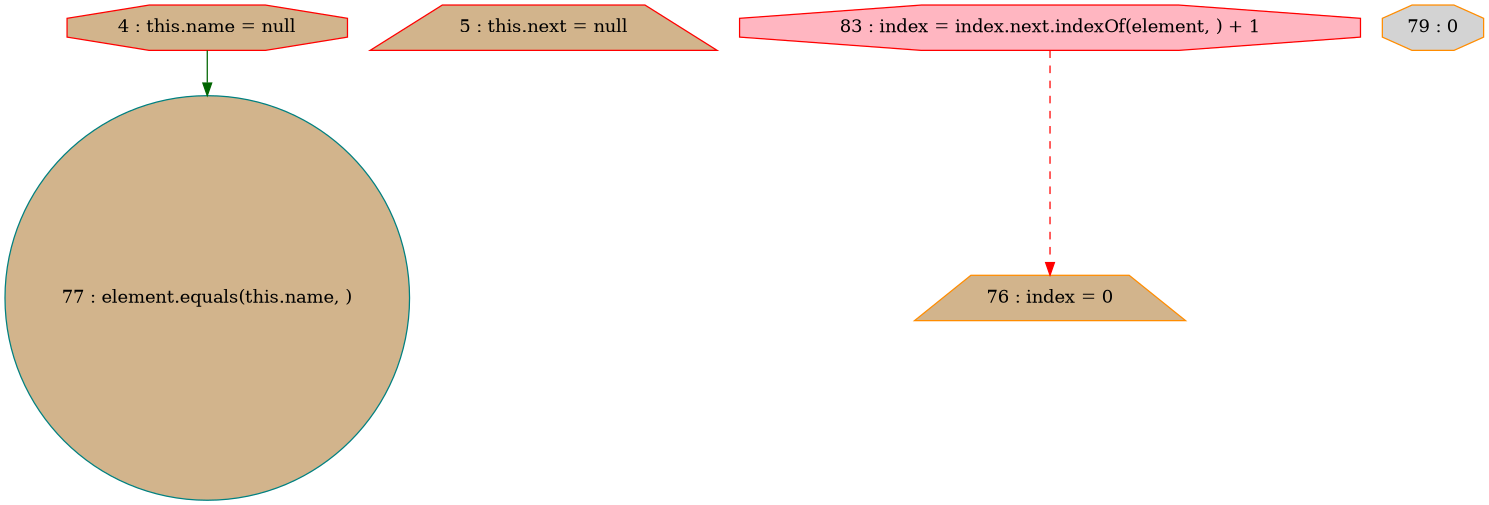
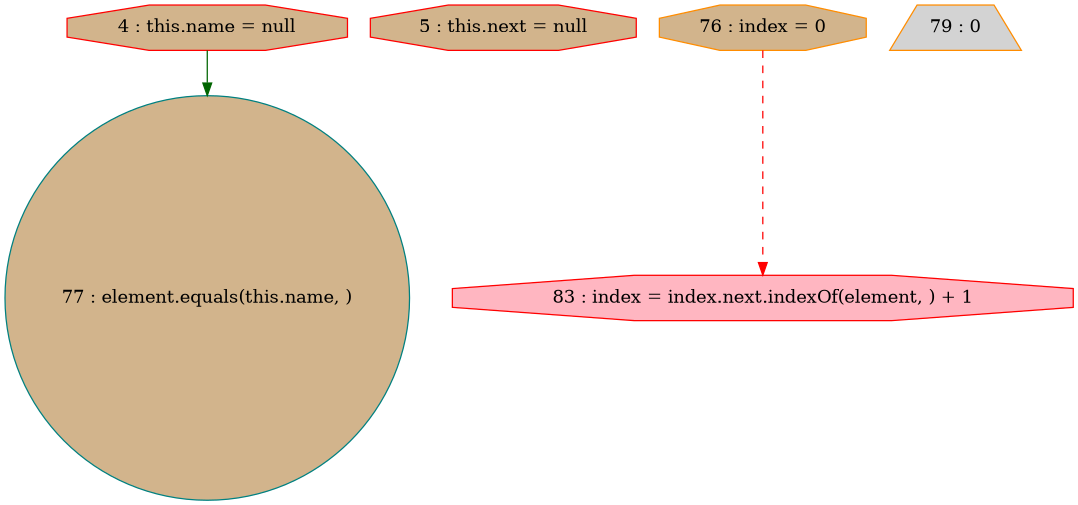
node "5 : this.next = null": shape trapezium -> octagon
node "79 : 0": shape octagon -> trapezium
edge "83 : index = index.next.indexOf(element, ) + 1" -> "76 : index = 0": reversed
node "76 : index = 0": shape trapezium -> octagon
